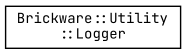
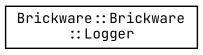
node "Brickware::Utility ::Logger": label "Brickware::Utility ::Logger" -> "Brickware::Brickware ::Logger"
